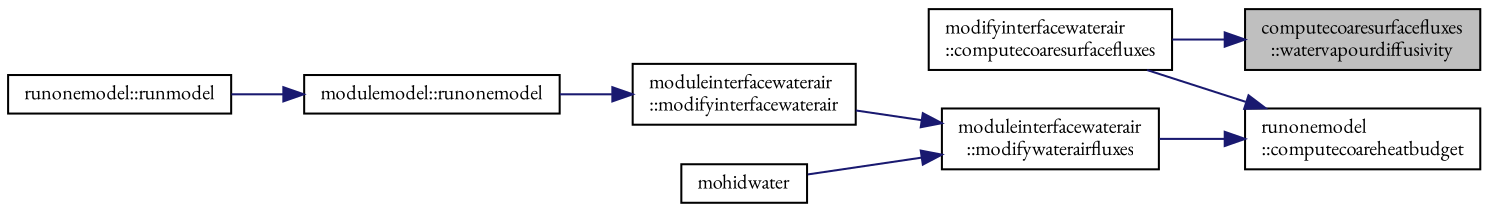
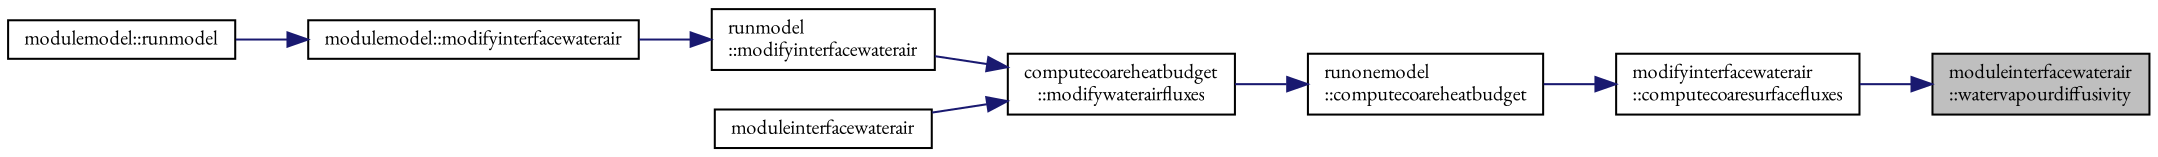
node "computecoaresurfacefluxes ::watervapourdiffusivity": label "computecoaresurfacefluxes ::watervapourdiffusivity" -> "moduleinterfacewaterair ::watervapourdiffusivity"
edge "modifyinterfacewaterair ::computecoaresurfacefluxes" -> "runonemodel ::computecoareheatbudget": reversed
node "runonemodel::runmodel": label "runonemodel::runmodel" -> "modulemodel::runmodel"
node "modulemodel::runonemodel": label "modulemodel::runonemodel" -> "modulemodel::modifyinterfacewaterair"
node "moduleinterfacewaterair ::modifyinterfacewaterair": label "moduleinterfacewaterair ::modifyinterfacewaterair" -> "runmodel ::modifyinterfacewaterair"
node "moduleinterfacewaterair ::modifywaterairfluxes": label "moduleinterfacewaterair ::modifywaterairfluxes" -> "computecoareheatbudget ::modifywaterairfluxes"
node "mohidwater": label "mohidwater" -> "moduleinterfacewaterair"
